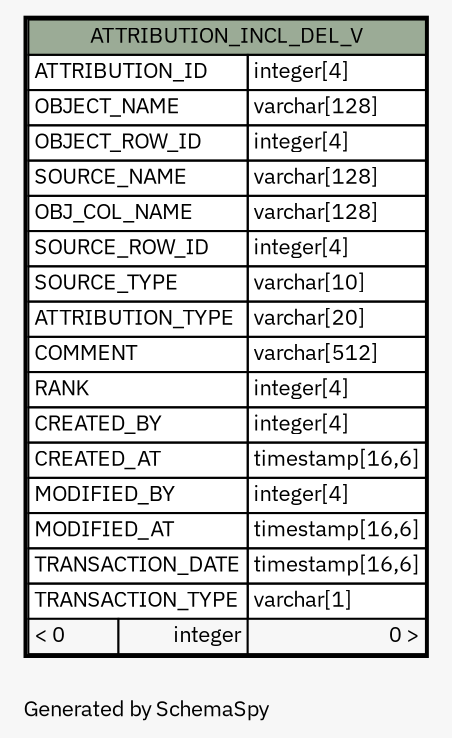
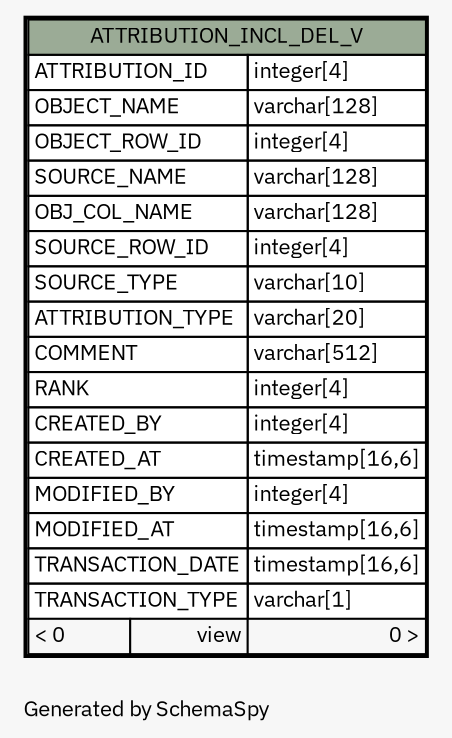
node "ATTRIBUTION_INCL_DEL_V": text "integer" -> "view"
